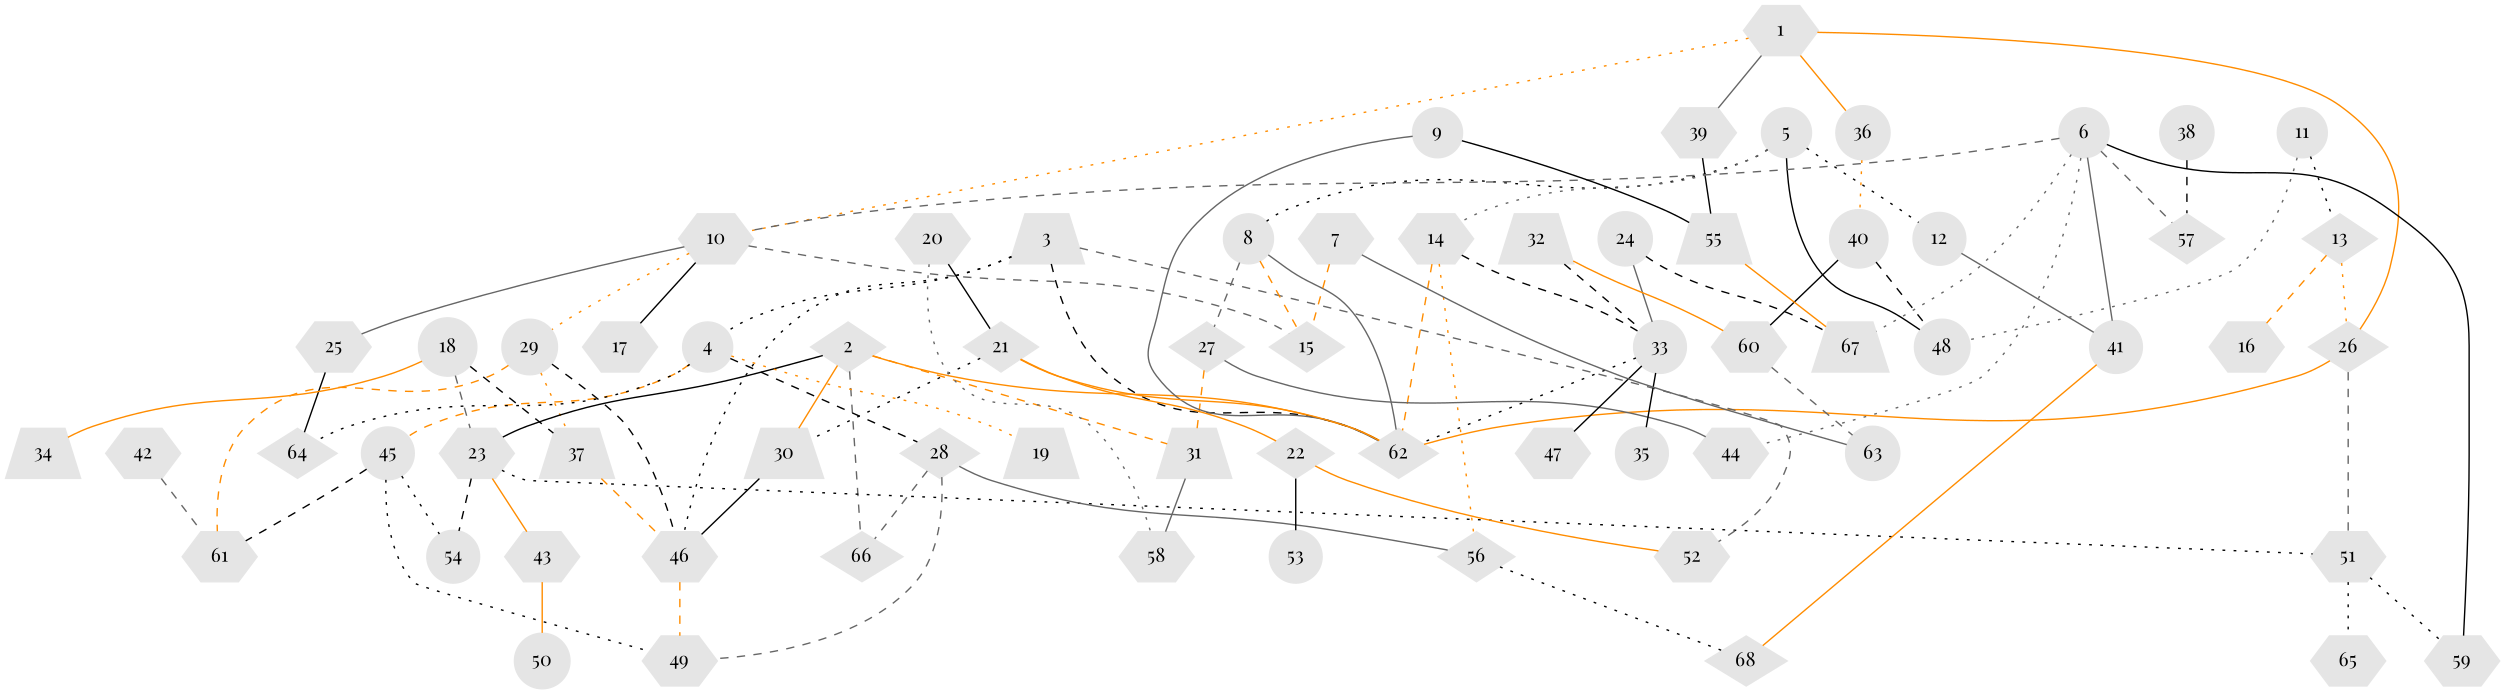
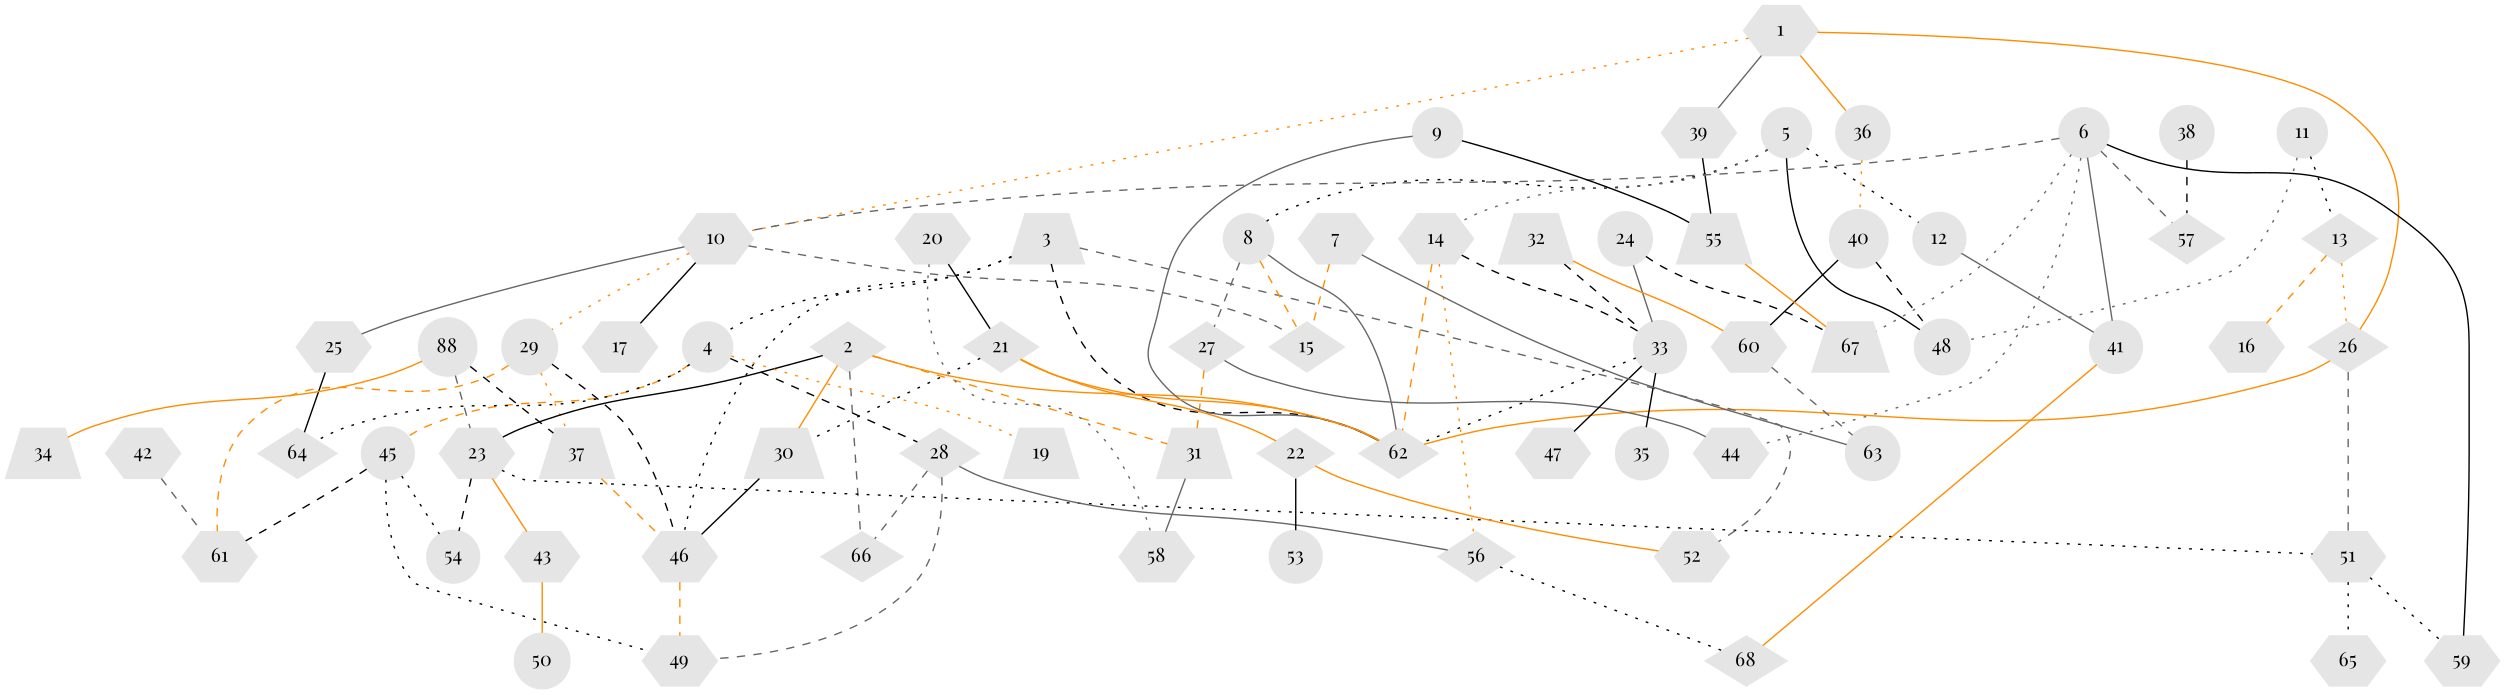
node "18": label "18" -> "88"
